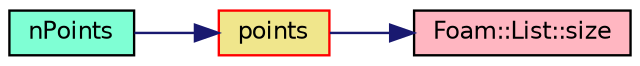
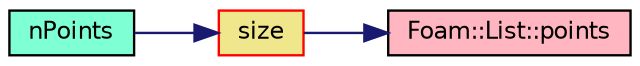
node "points": label "points" -> "size"
node "Foam::List::size": label "Foam::List::size" -> "Foam::List::points"
